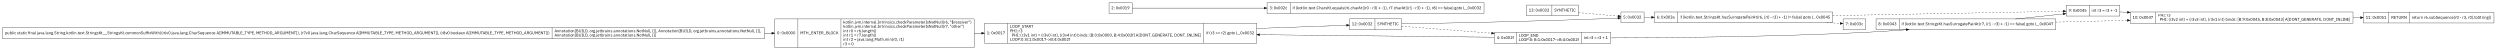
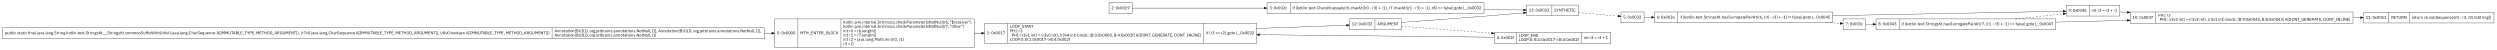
edge "3: 0x002d" -> "13: 0x0032": added
edge "6: 0x003a" -> "9: 0x0045": style dashed -> solid
edge "8: 0x0043" -> "9: 0x0045": style solid -> dashed
edge "8: 0x0043" -> "10: 0x0047": style dashed -> solid
edge "12: 0x0032" -> "5: 0x0032": now "12: 0x0032" -> "13: 0x0032"
node "12: 0x0032": text "SYNTHETIC" -> "ARGUMENT"
edge "4: 0x002f" -> "8: 0x0043": now "7: 0x003c" -> "8: 0x0043"
